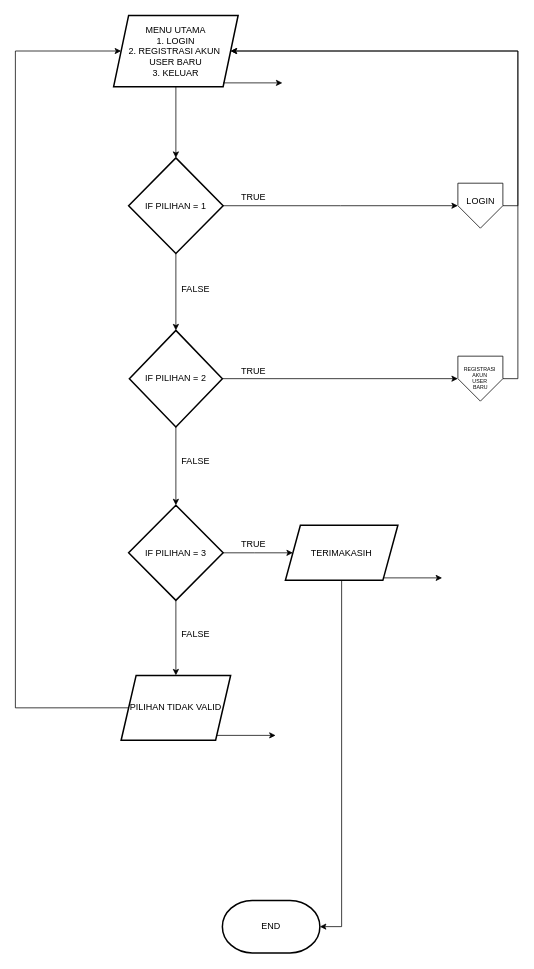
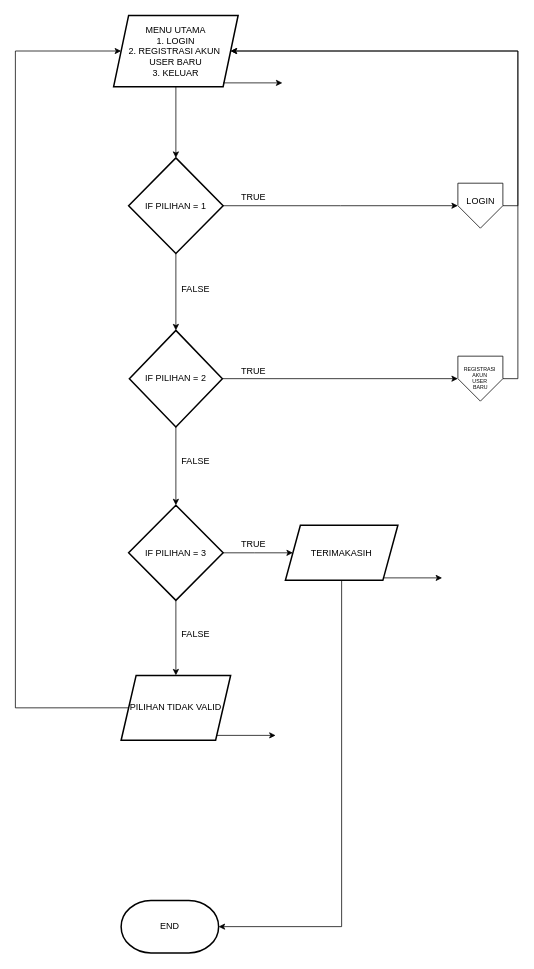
node "END": moved (271, 927) -> (170, 927)
